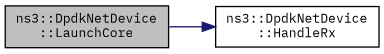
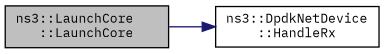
node "ns3::DpdkNetDevice ::LaunchCore": label "ns3::DpdkNetDevice ::LaunchCore" -> "ns3::LaunchCore ::LaunchCore"
